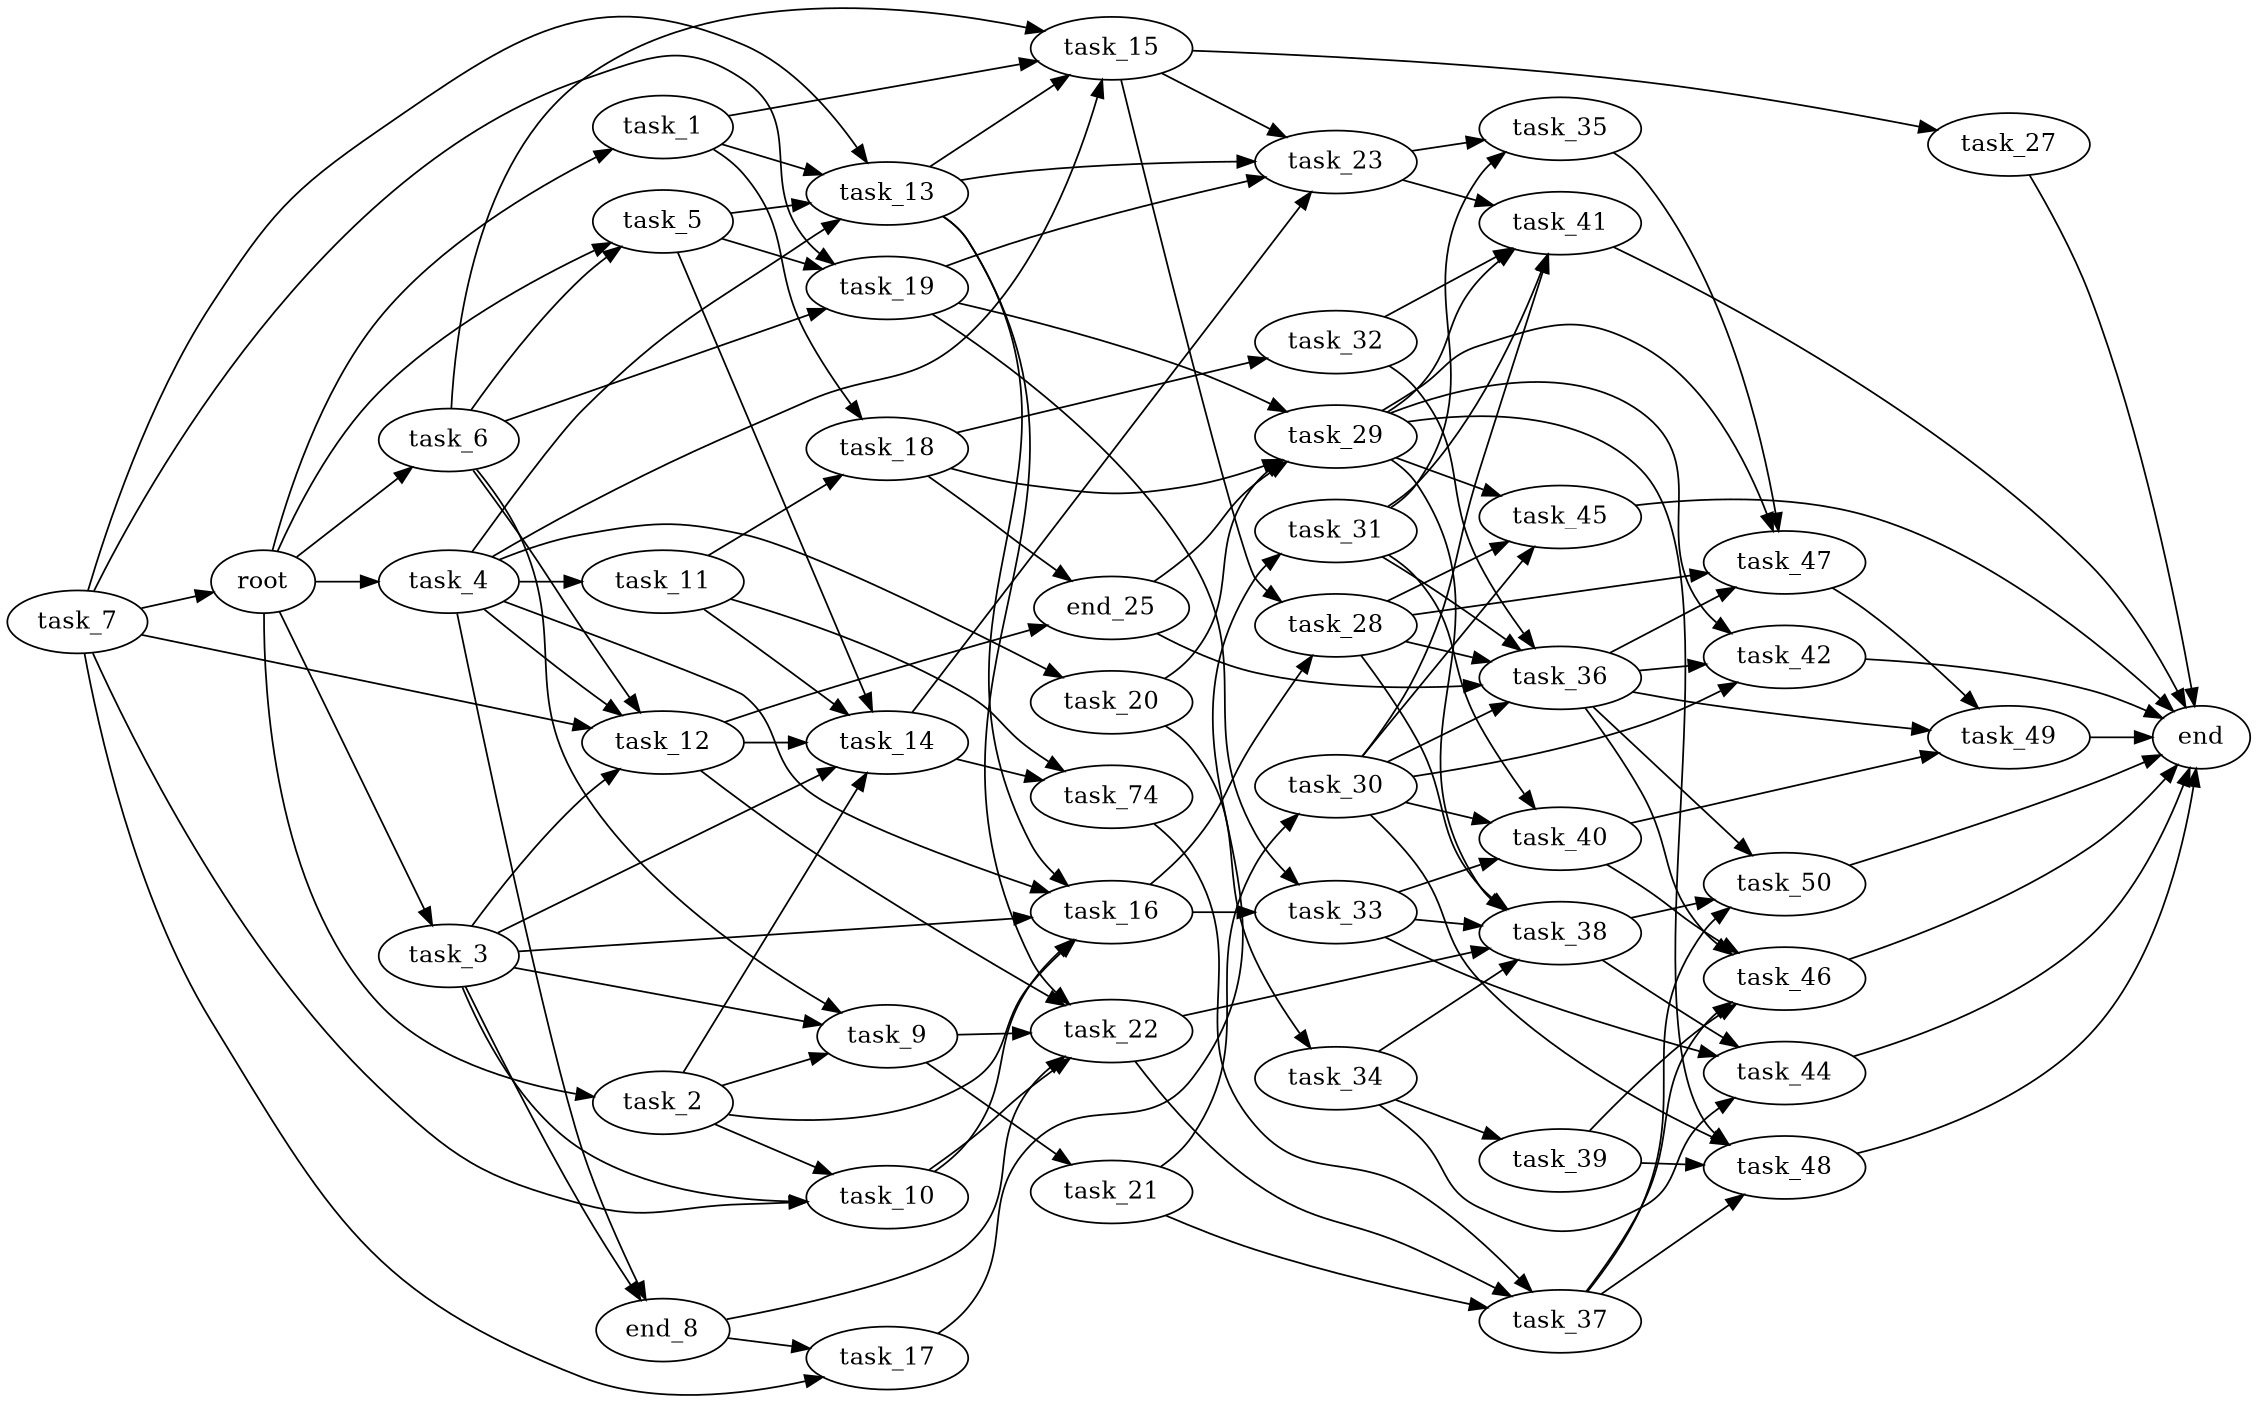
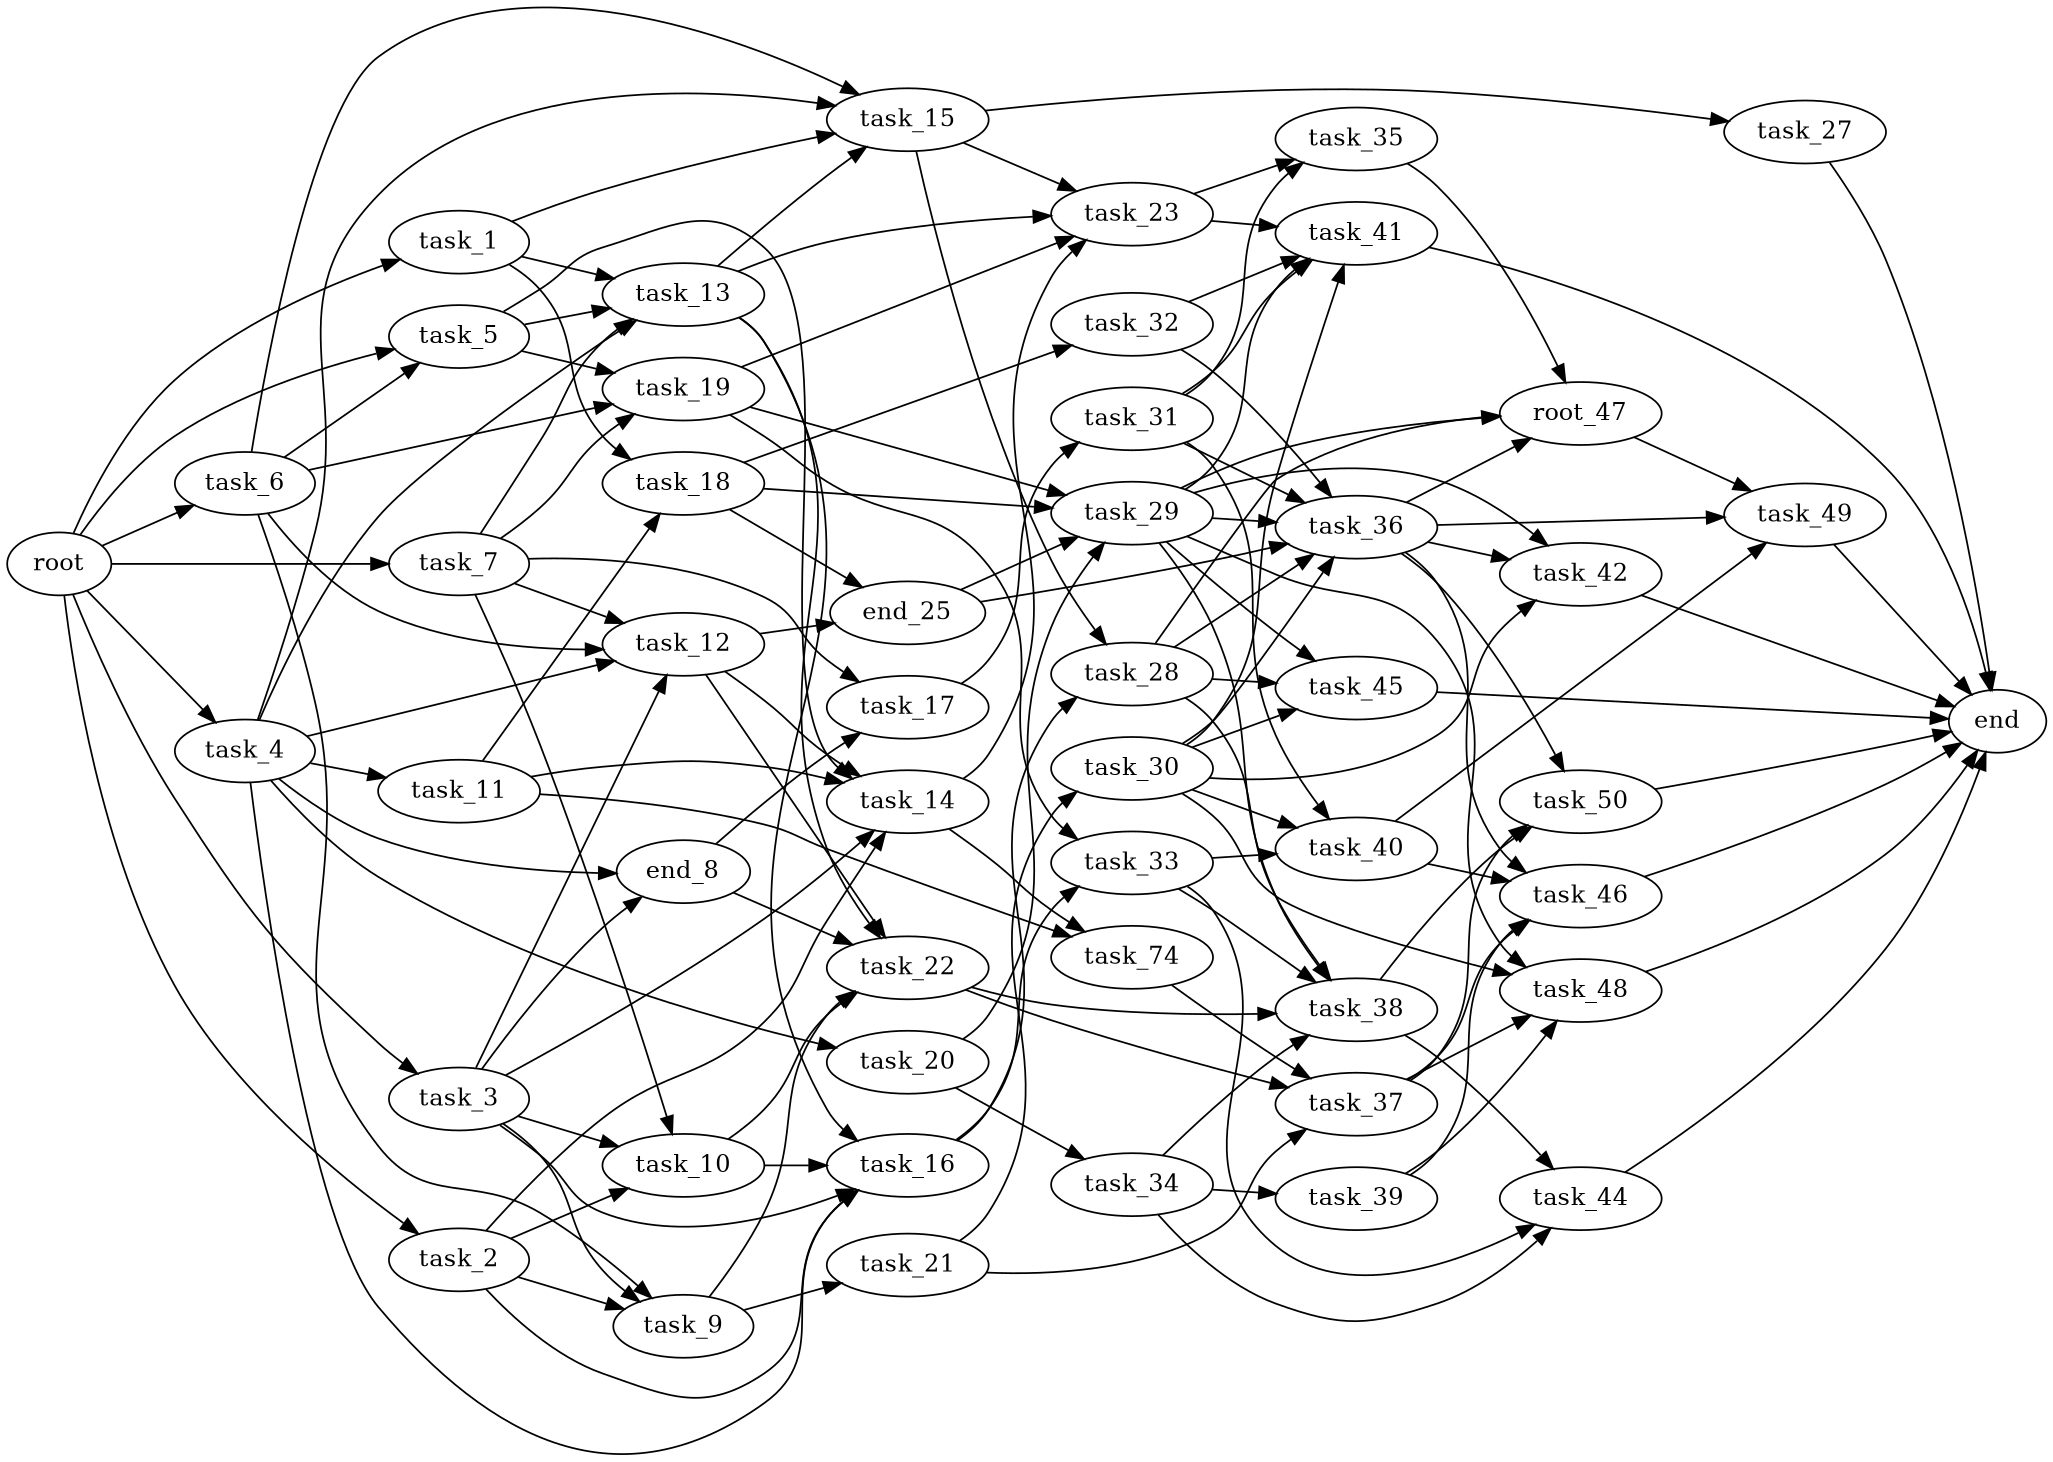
edge "task_29" -> "task_36": added
node "task_47": label "task_47" -> "root_47"
edge "task_7" -> "root": reversed
